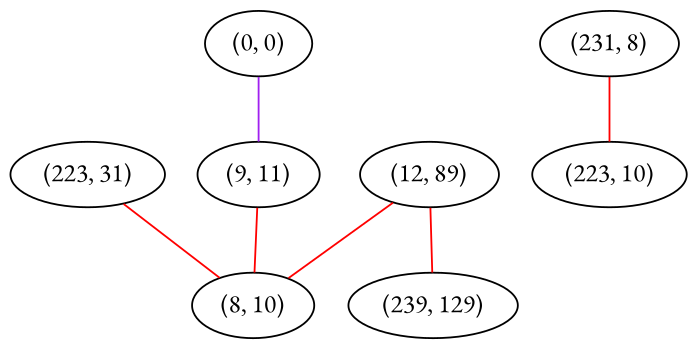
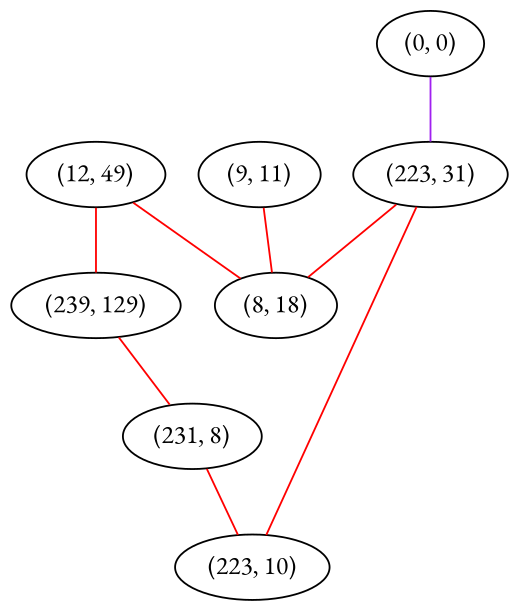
edge "(0, 0)" -- "(9, 11)": now "(0, 0)" -- "(223, 31)"
node "(12, 89)": label "(12, 89)" -> "(12, 49)"
node "(8, 10)": label "(8, 10)" -> "(8, 18)"
edge "(239, 129)" -- "(231, 8)": added
edge "(223, 31)" -- "(223, 10)": added
